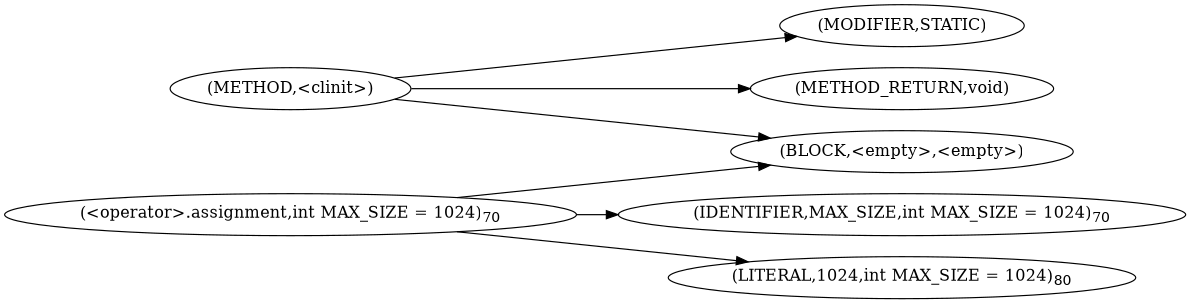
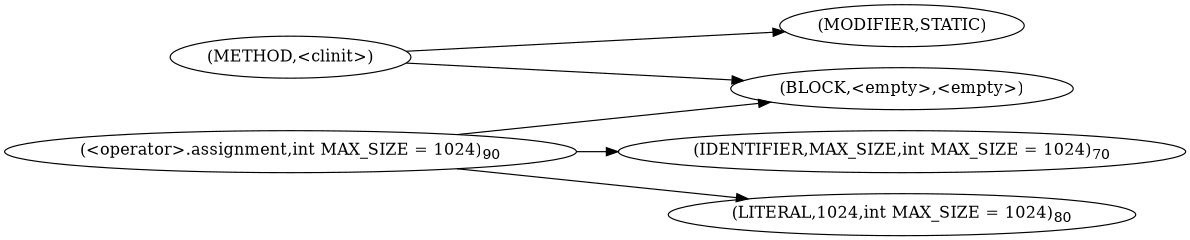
node "(METHOD_RETURN,void)": removed
node "(<operator>.assignment,int MAX_SIZE = 1024)": text "70" -> "90"
